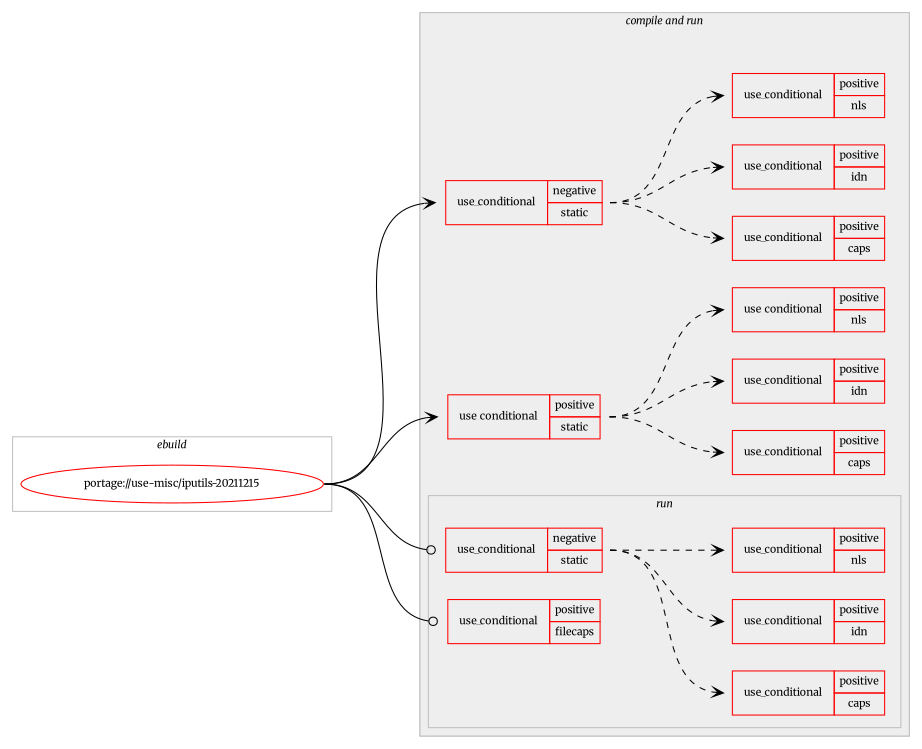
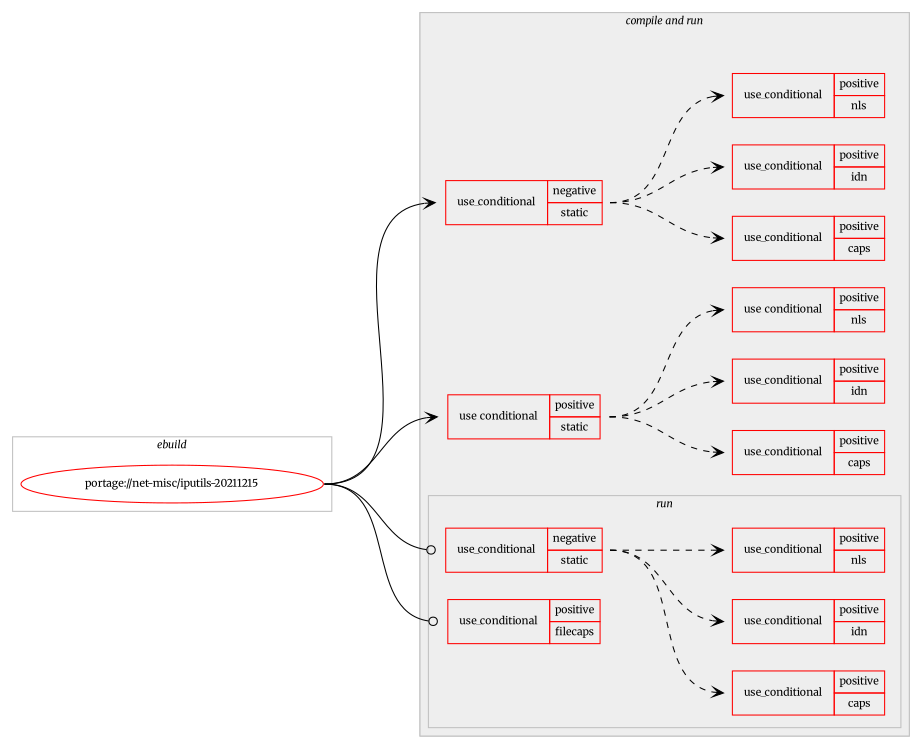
node "portage://use-misc/iputils-20211215": label "portage://use-misc/iputils-20211215" -> "portage://net-misc/iputils-20211215"
